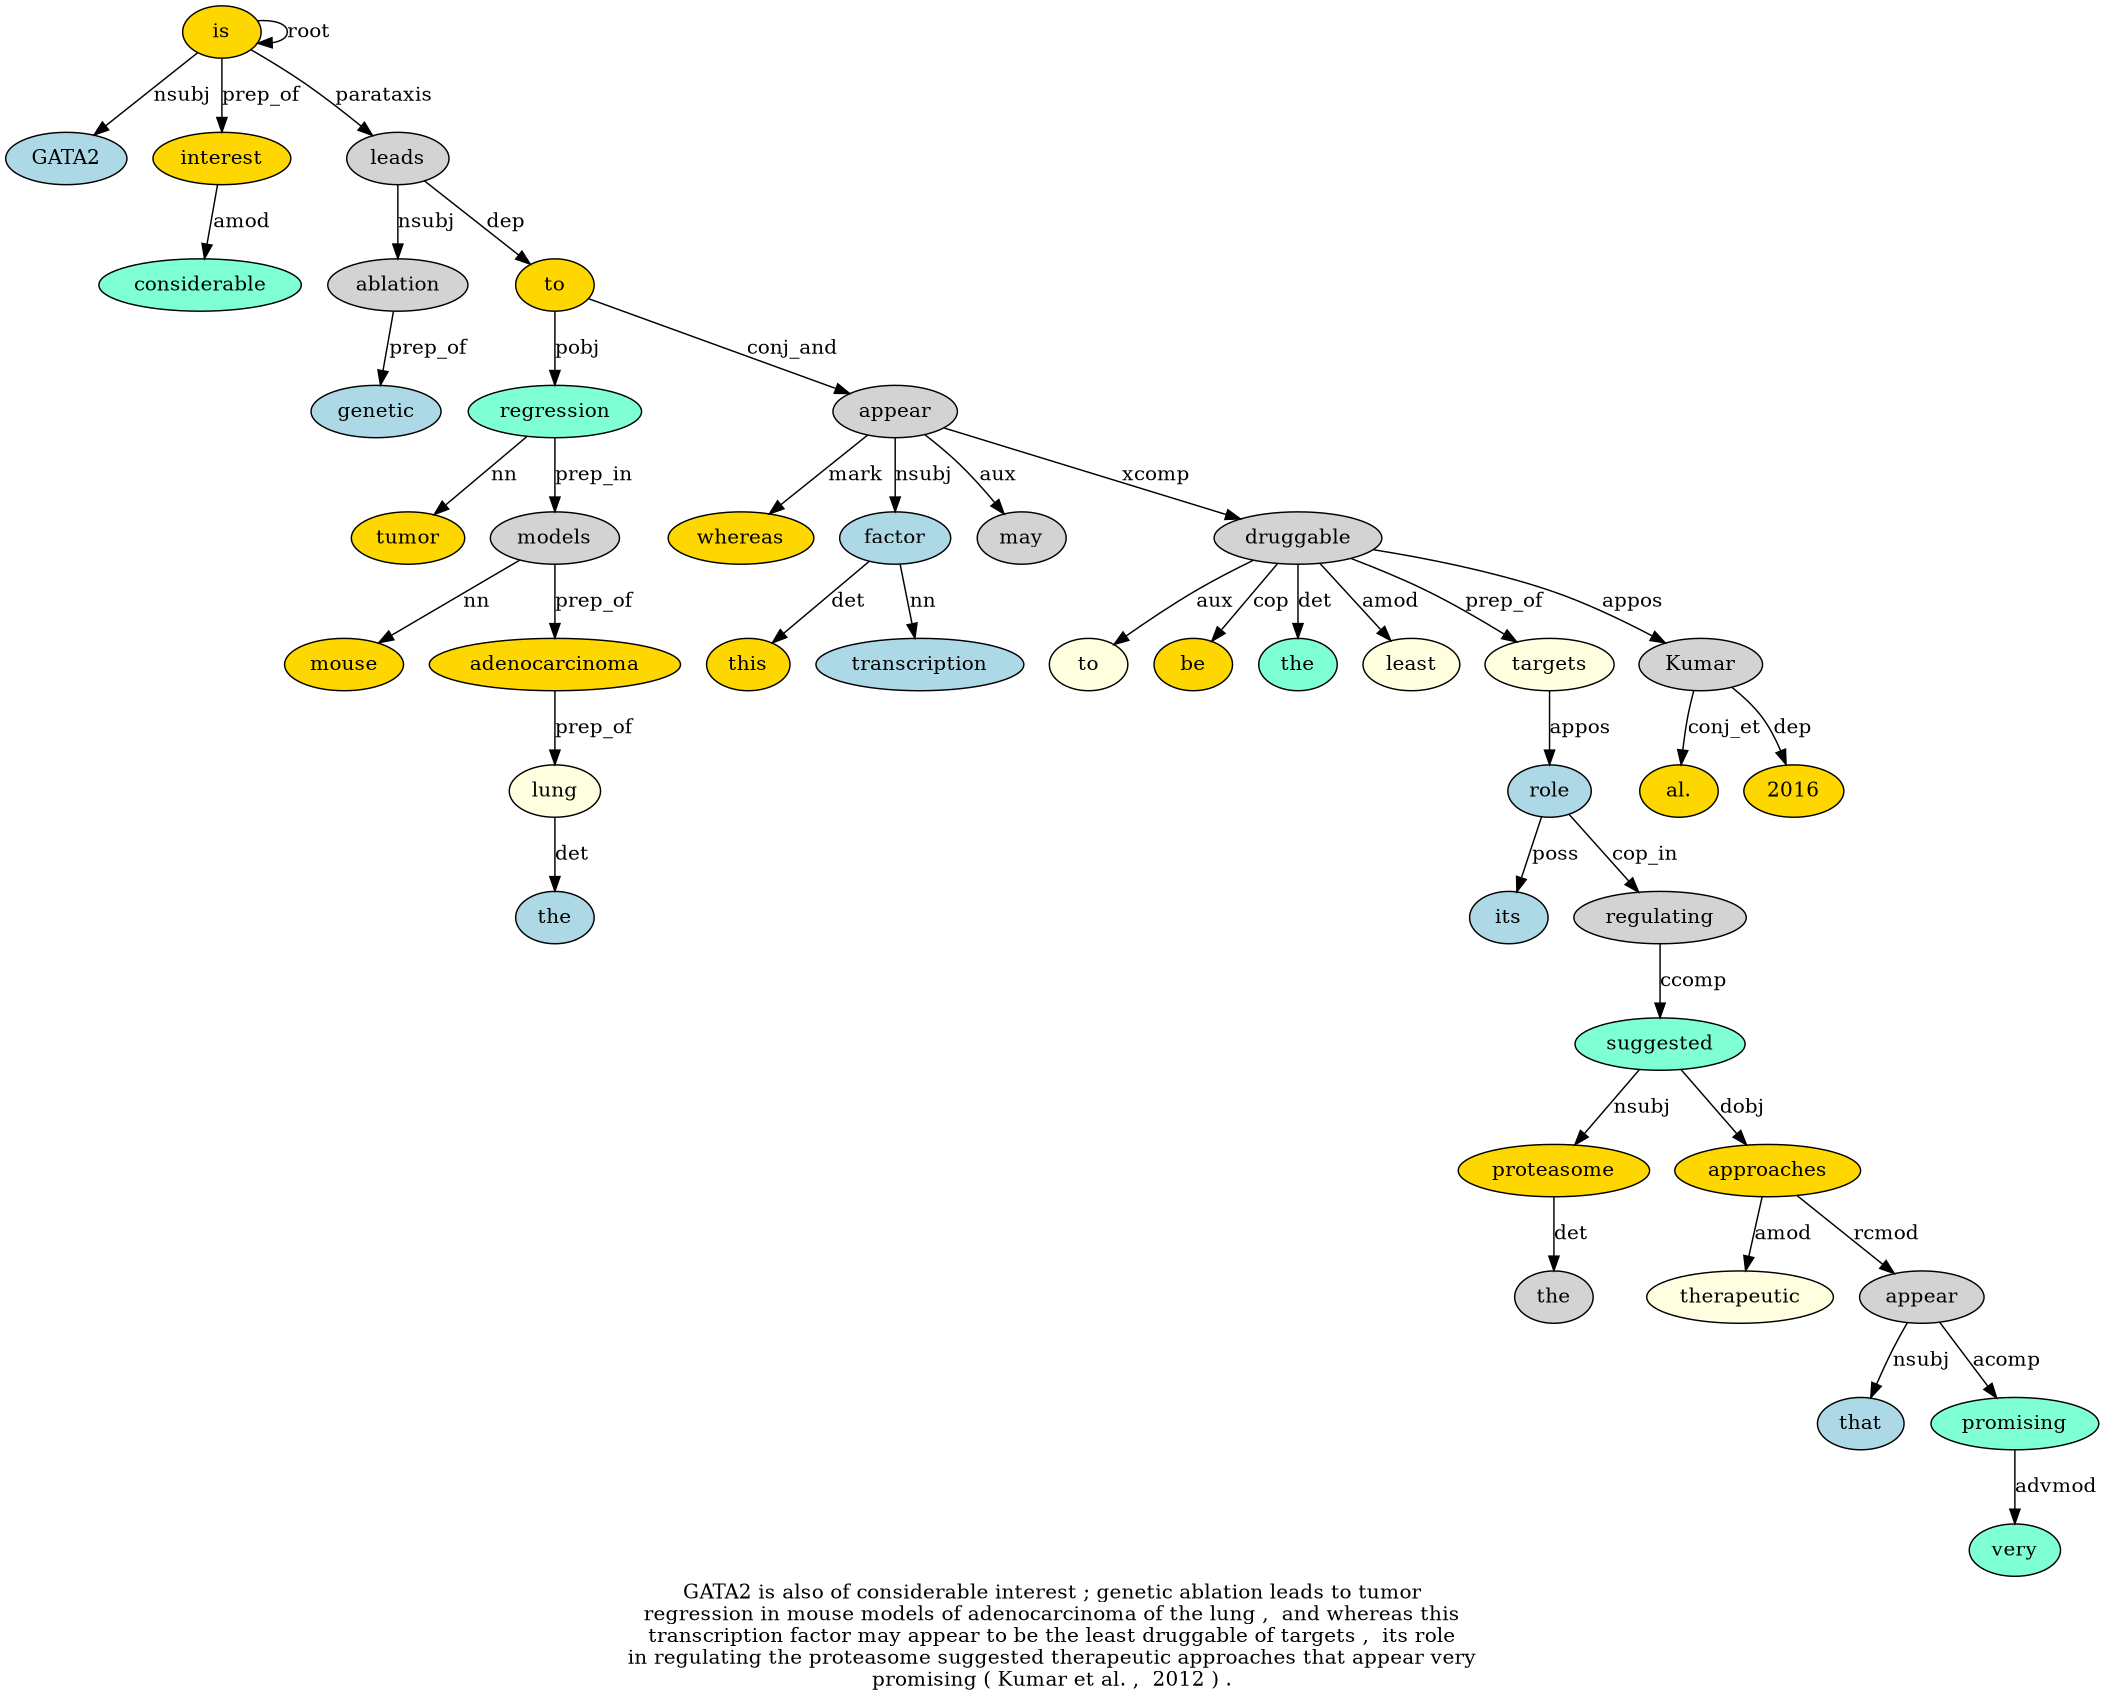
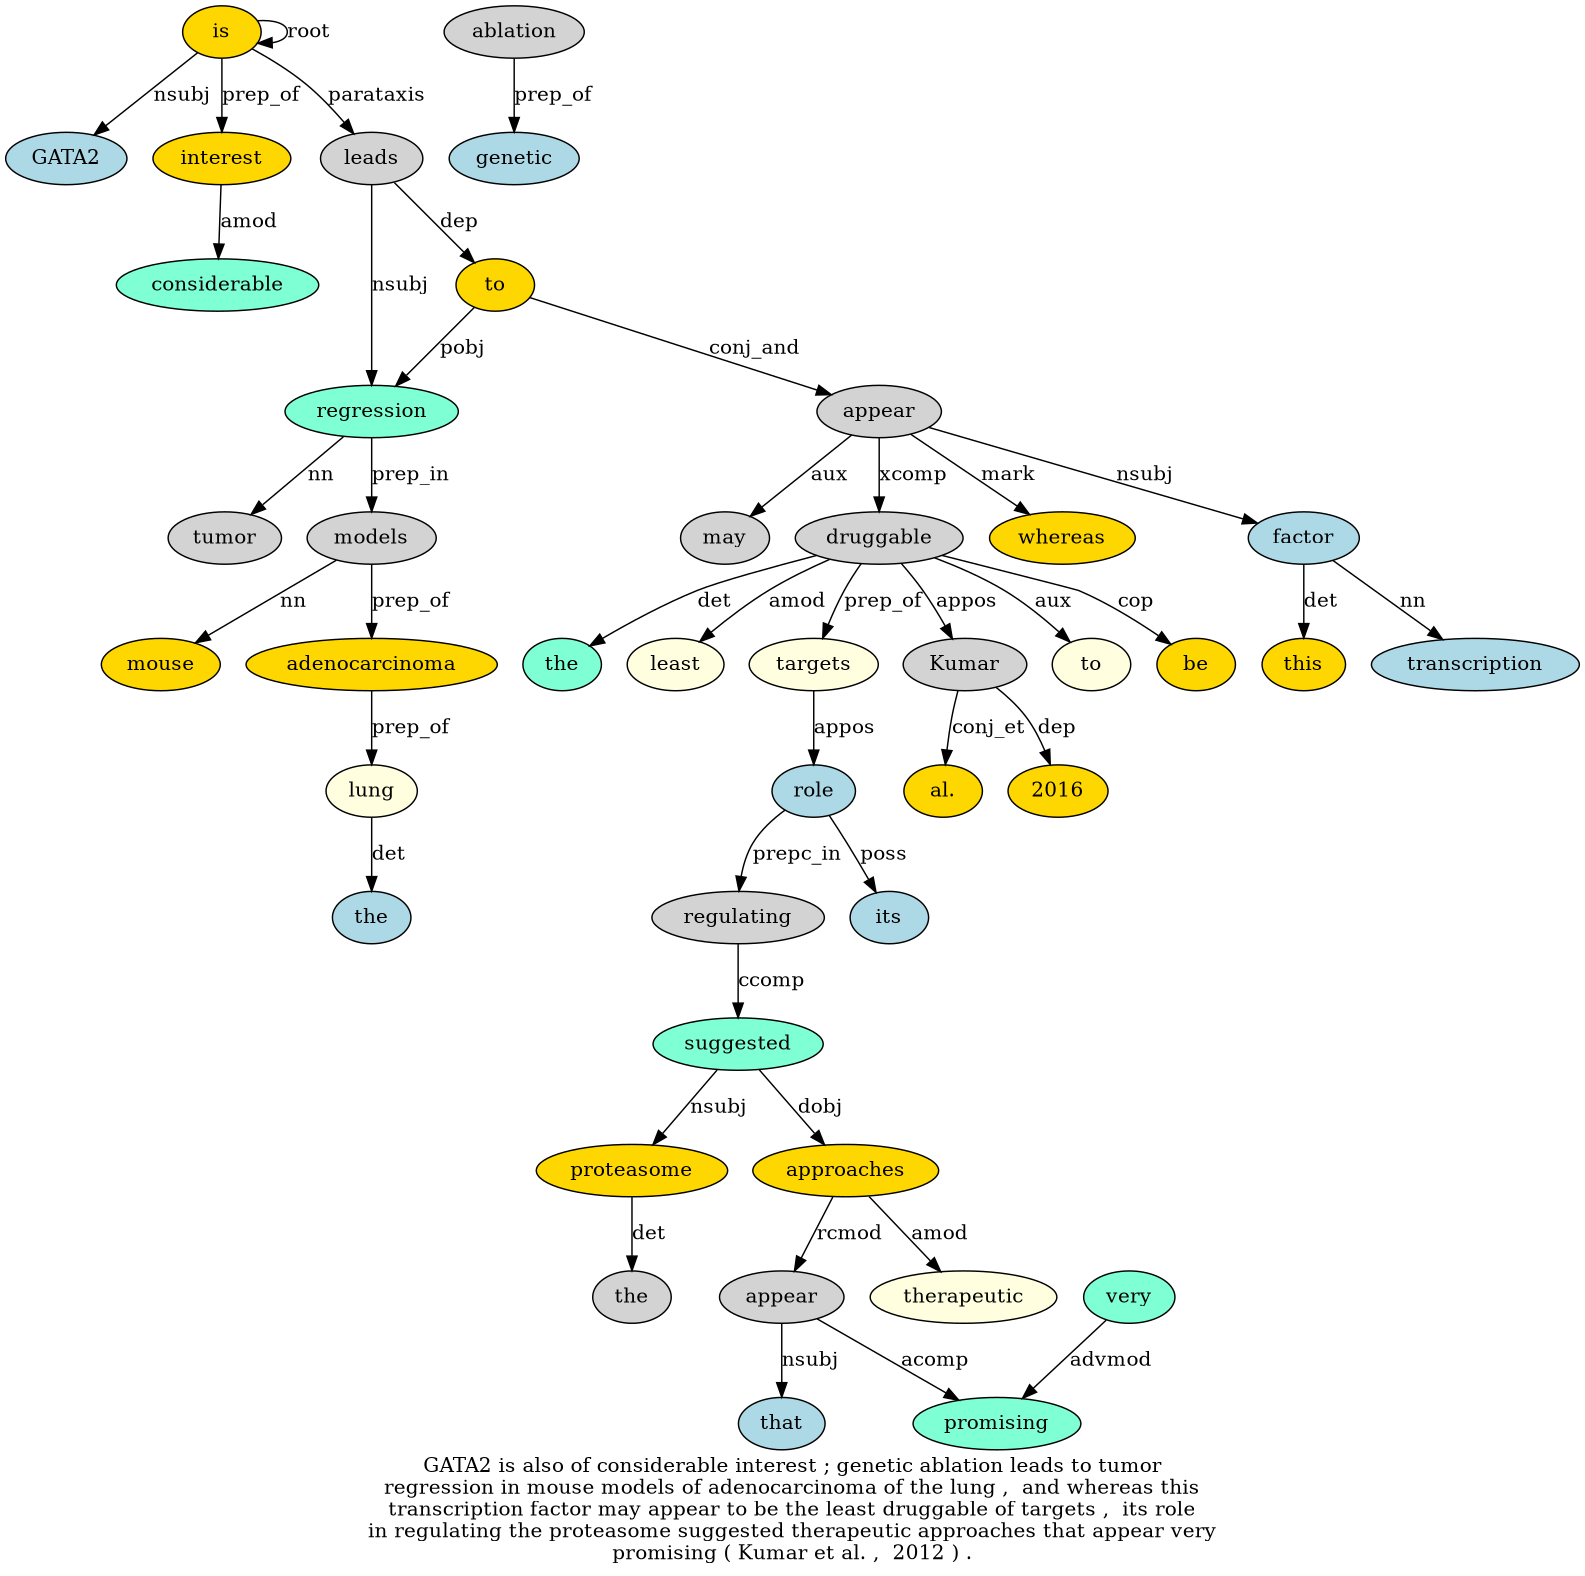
edge "leads" -> "ablation": now "leads" -> "regression"
node "tumor": fillcolor gold -> lightgrey
edge "role" -> "regulating": label "cop_in" -> "prepc_in"
edge "promising" -> "very": reversed
